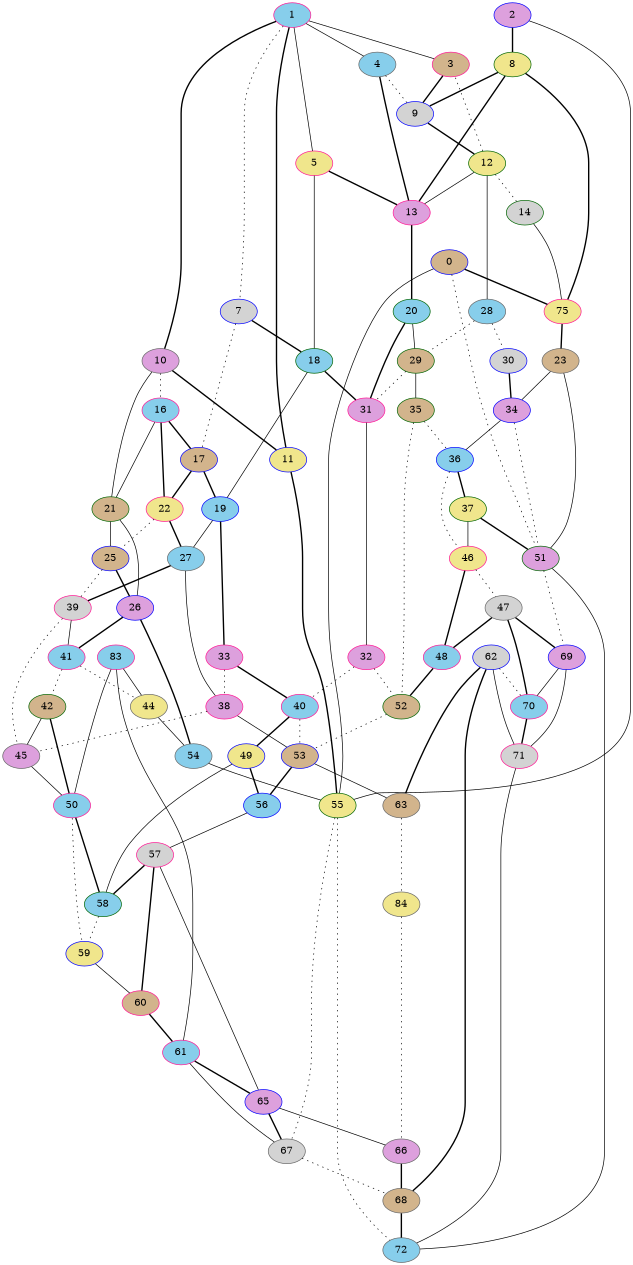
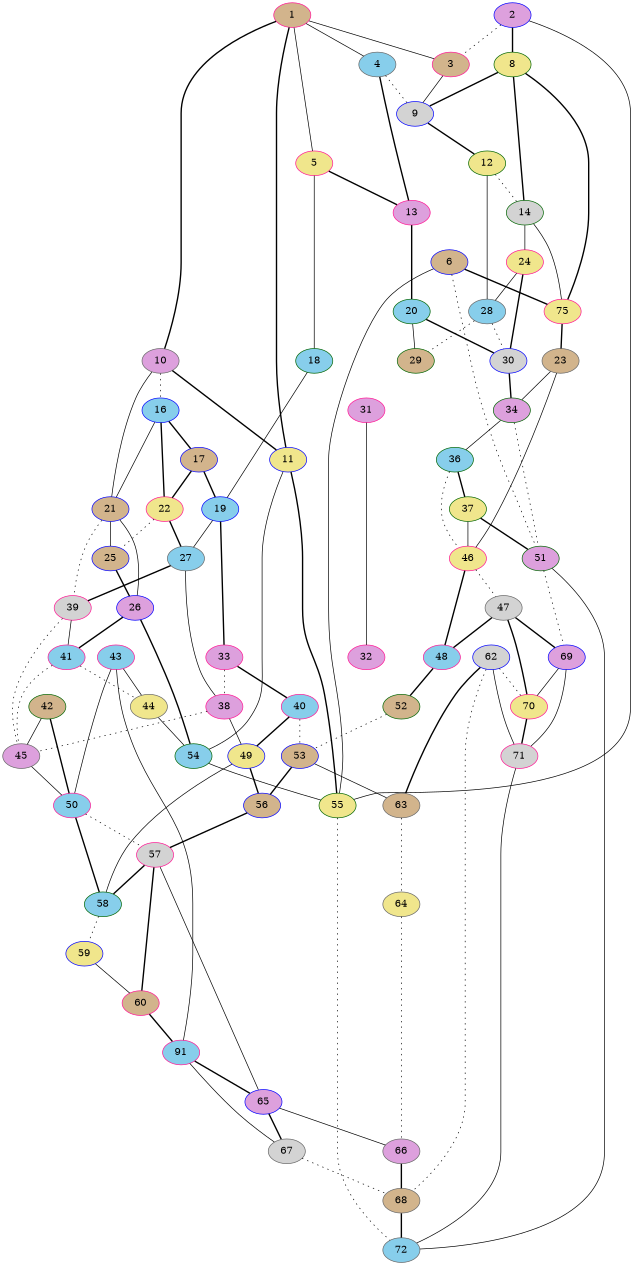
node "1": fillcolor skyblue -> tan
edge "3" -- "9": style bold -> solid
edge "3" -- "12": now "3" -- "2"
edge "8" -- "13": now "8" -- "14"
edge "12" -- "13": removed
node "0": label "0" -> "6"
node "24": added
node "7": removed
edge "20" -- "31": now "20" -- "30"
edge "18" -- "31": removed
edge "29" -- "31": removed
node "16": color deeppink -> blue
node "35": removed
node "34": color blue -> darkgreen
node "36": color blue -> darkgreen
edge "23" -- "51": now "23" -- "46"
node "21": color darkgreen -> blue
edge "25" -- "39": now "21" -- "39"
edge "11" -- "54": added
node "83": label "83" -> "43"
edge "41" -- "42": now "41" -- "45"
edge "32" -- "52": removed
edge "32" -- "40": removed
node "70": fillcolor skyblue -> khaki
edge "38" -- "53": now "38" -- "49"
node "54": color gray40 -> darkgreen
node "56": fillcolor skyblue -> tan
edge "56" -- "57": style solid -> bold
edge "50" -- "59": now "50" -- "57"
node "84": label "84" -> "64"
edge "62" -- "68": style bold -> dotted
edge "55" -- "67": removed
node "61": label "61" -> "91"
